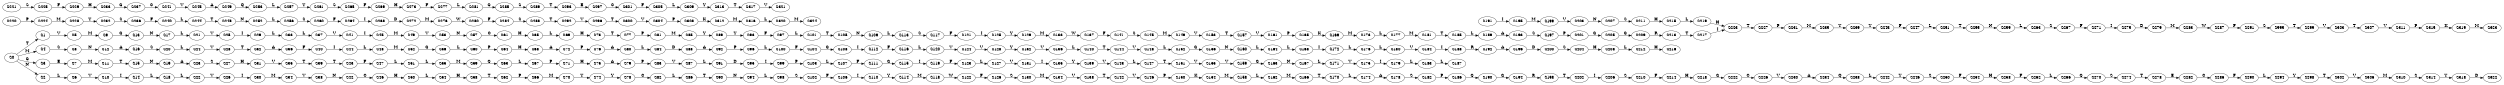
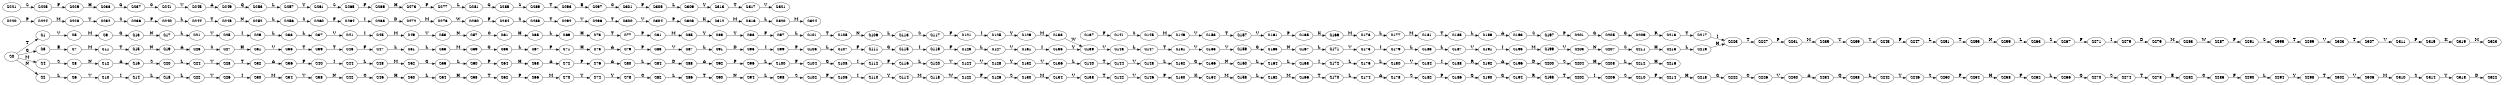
edge "S133" -> "S137": now "S133" -> "S139"
edge "S187" -> "S191": added, label "V"
